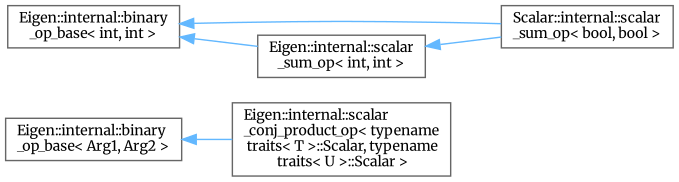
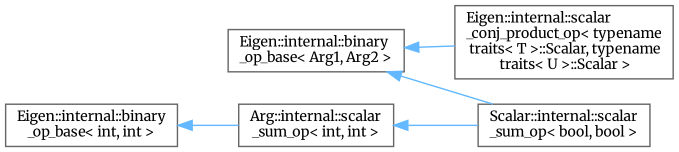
edge "Scalar::internal::scalar _sum_op< bool, bool >" -> "Eigen::internal::binary _op_base< int, int >": now "Scalar::internal::scalar _sum_op< bool, bool >" -> "Eigen::internal::binary _op_base< Arg1, Arg2 >"
node "Eigen::internal::scalar _sum_op< int, int >": label "Eigen::internal::scalar _sum_op< int, int >" -> "Arg::internal::scalar _sum_op< int, int >"
